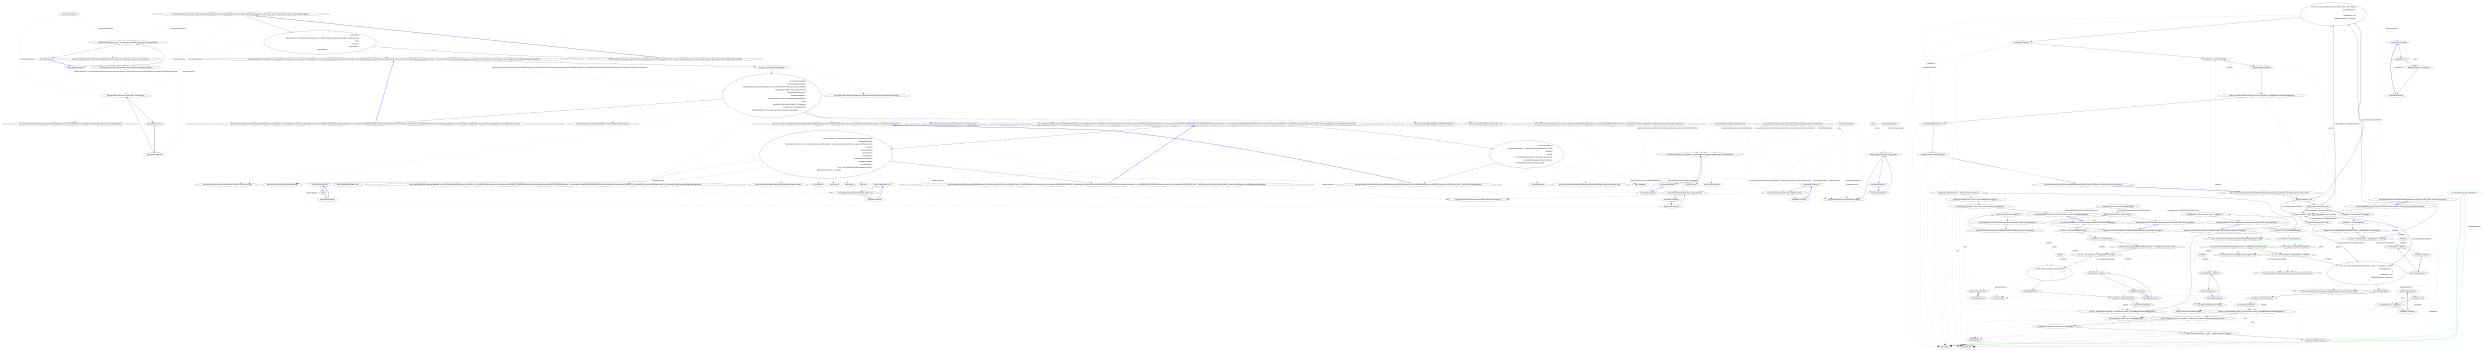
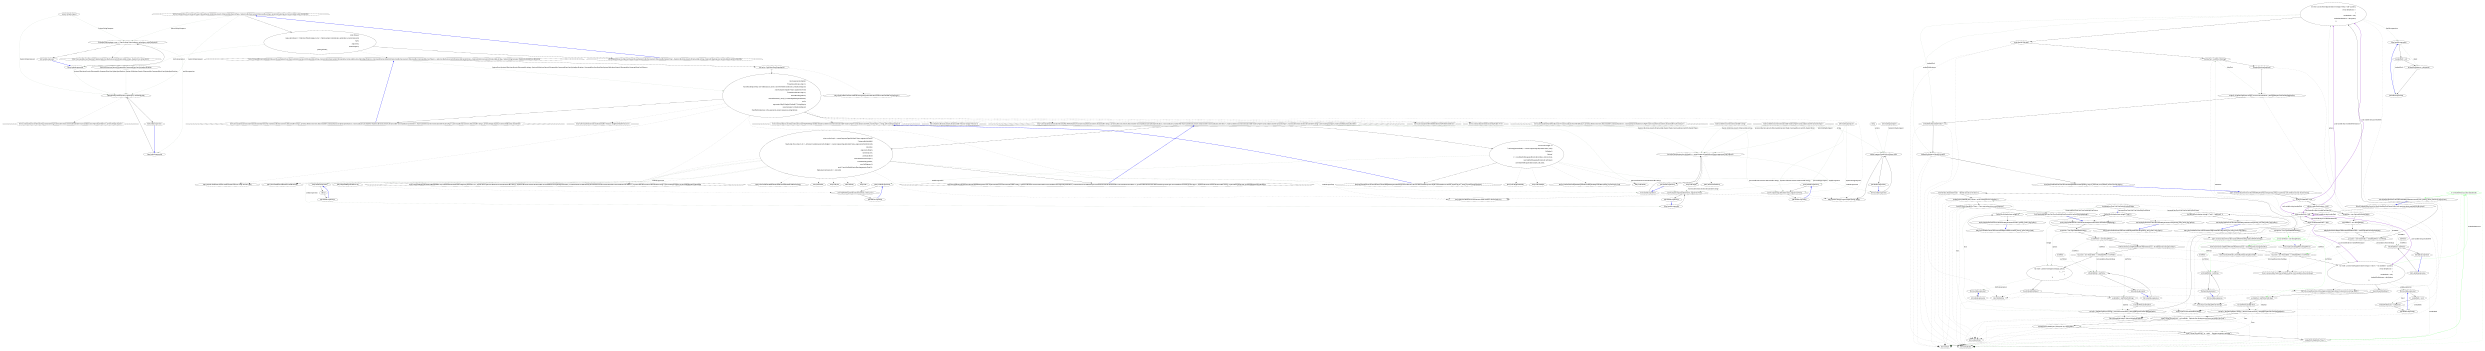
edge "System.Collections.Generic.IEnumerable<string>" -> "nameComparer.Equals(a.Item1.Name, arguments.First())": now "Entry Unk.Single" -> "nameComparer.Equals(a.Item1.Name, arguments.First())"
node "Entry Unk.SingleOrDefault": added
edge "0: invokedVerbInstance.Should().Be(null)" -> "Entry Unk.Be": style bold -> dotted
